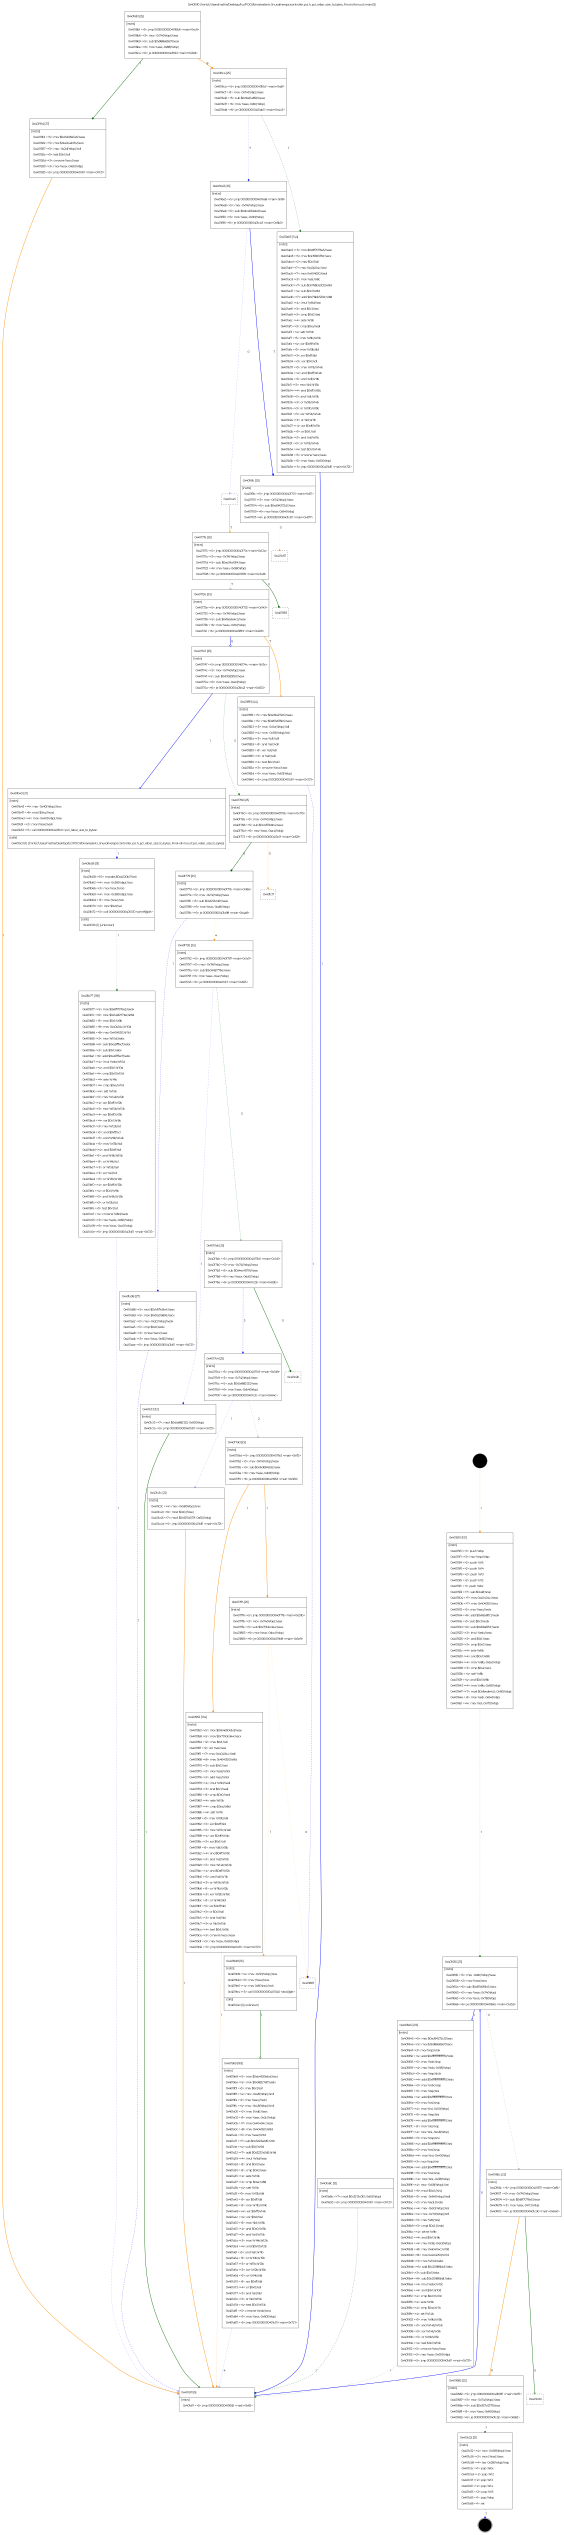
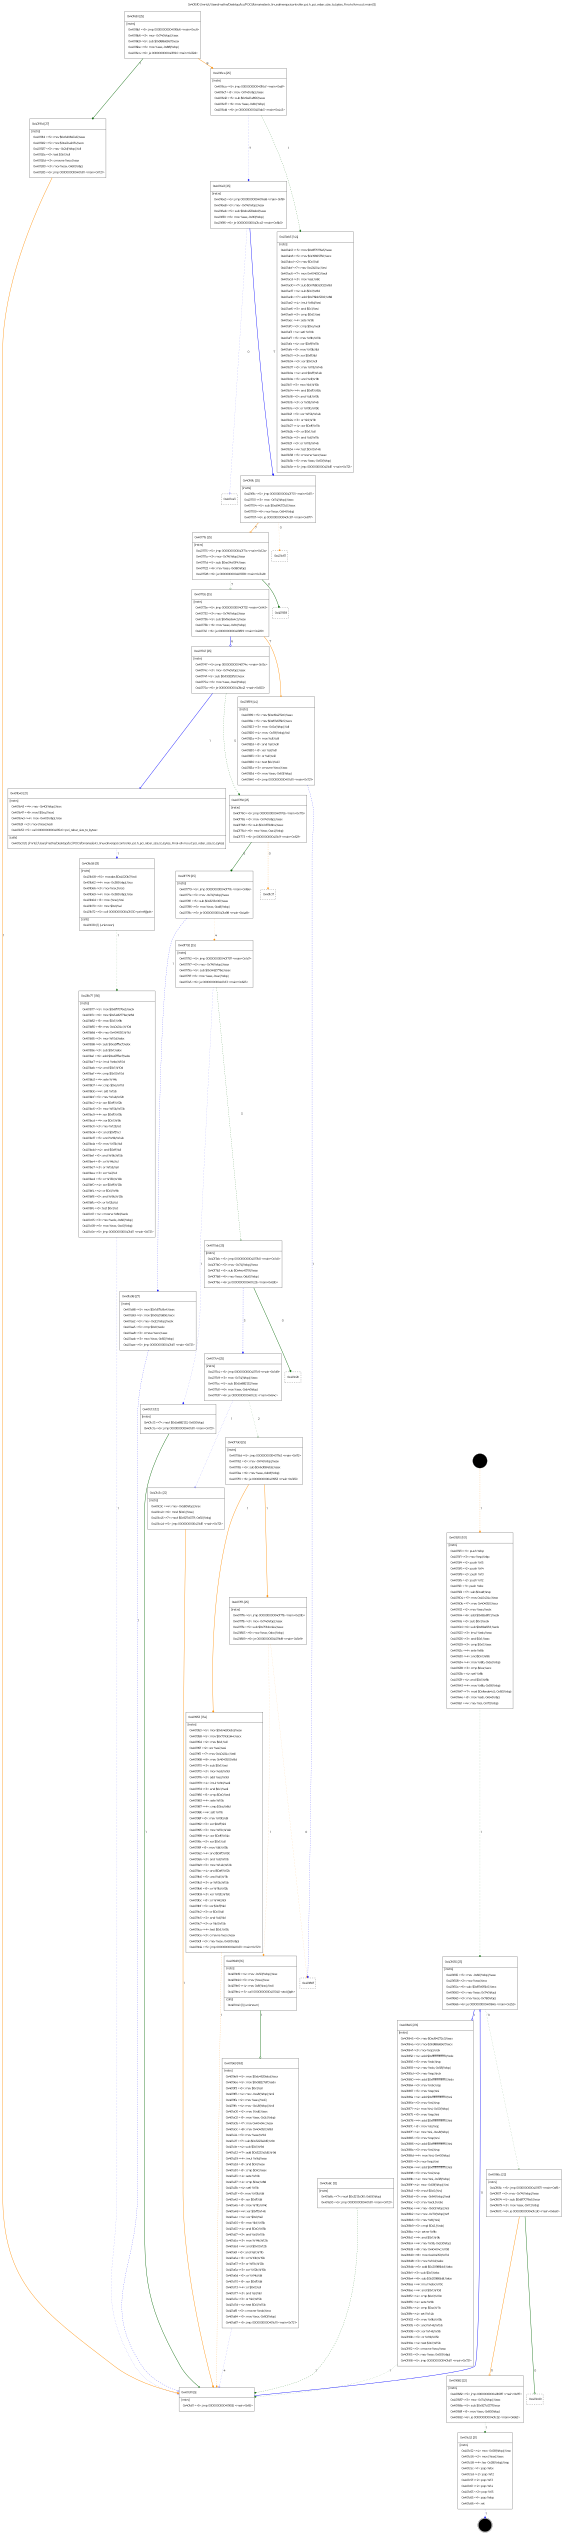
edge "0x401ca3" -> "0x401715 [25]": now "0x4016fc [25]" -> "0x401715 [25]"
edge "0x401ab3 [144]" -> "0x401d11 [5]": removed, label "1"
